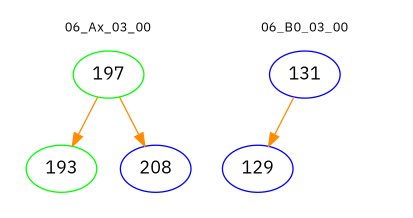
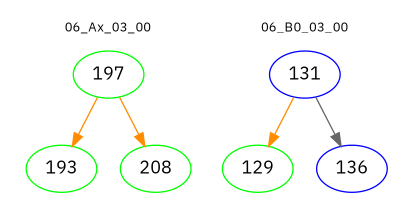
node "208": color blue -> green
node "129": color blue -> green
node "136": added
